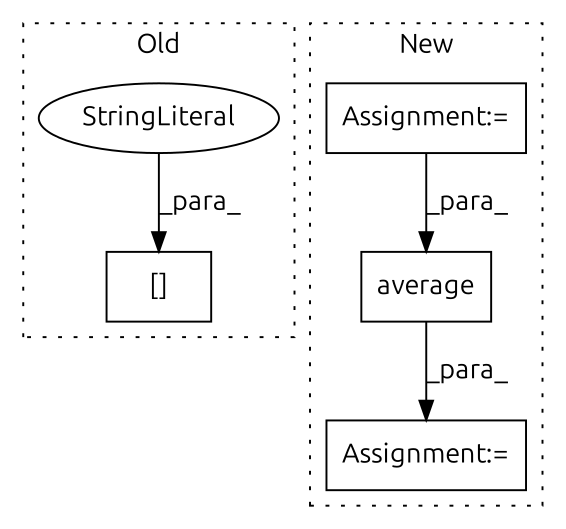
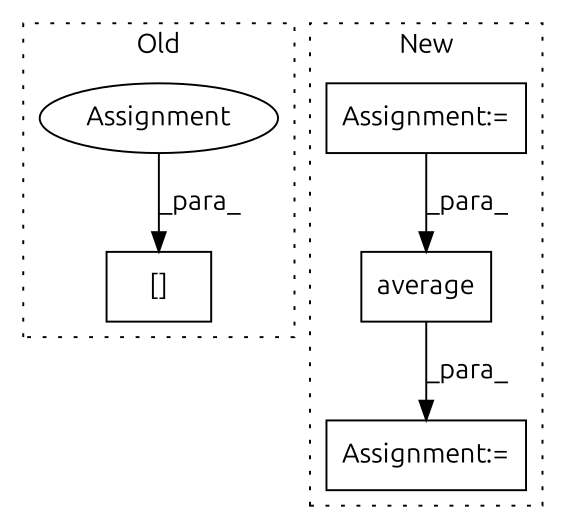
node "StringLiteral": label "StringLiteral" -> "Assignment"
